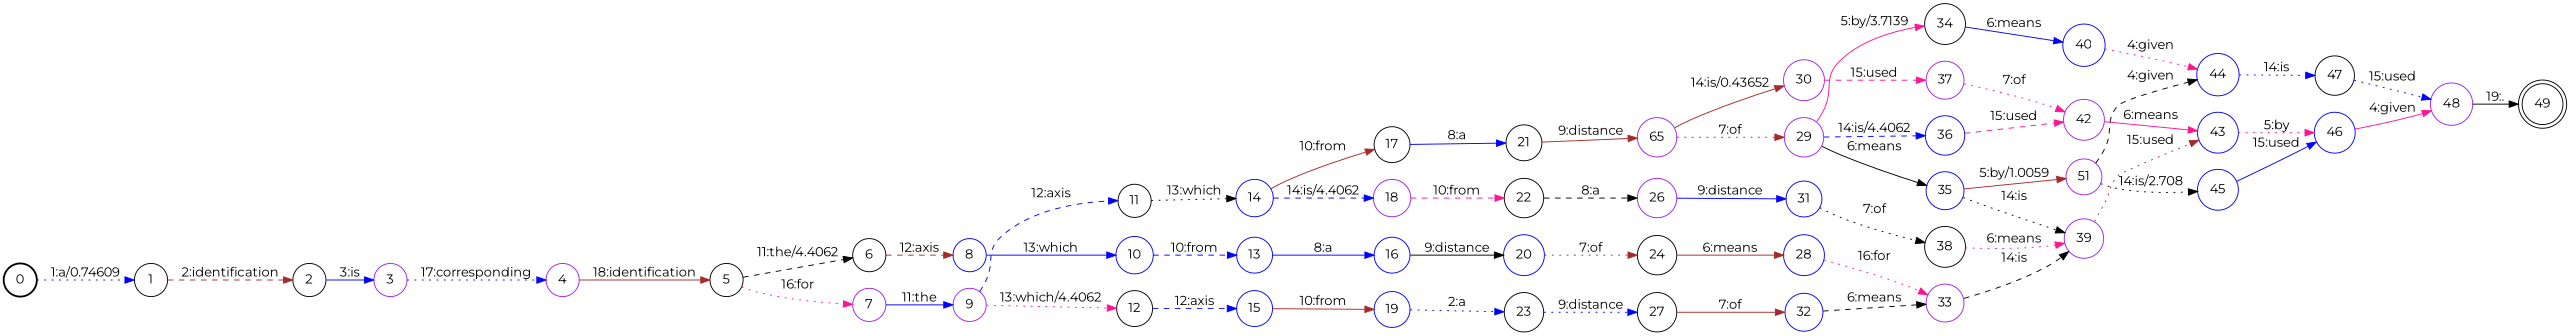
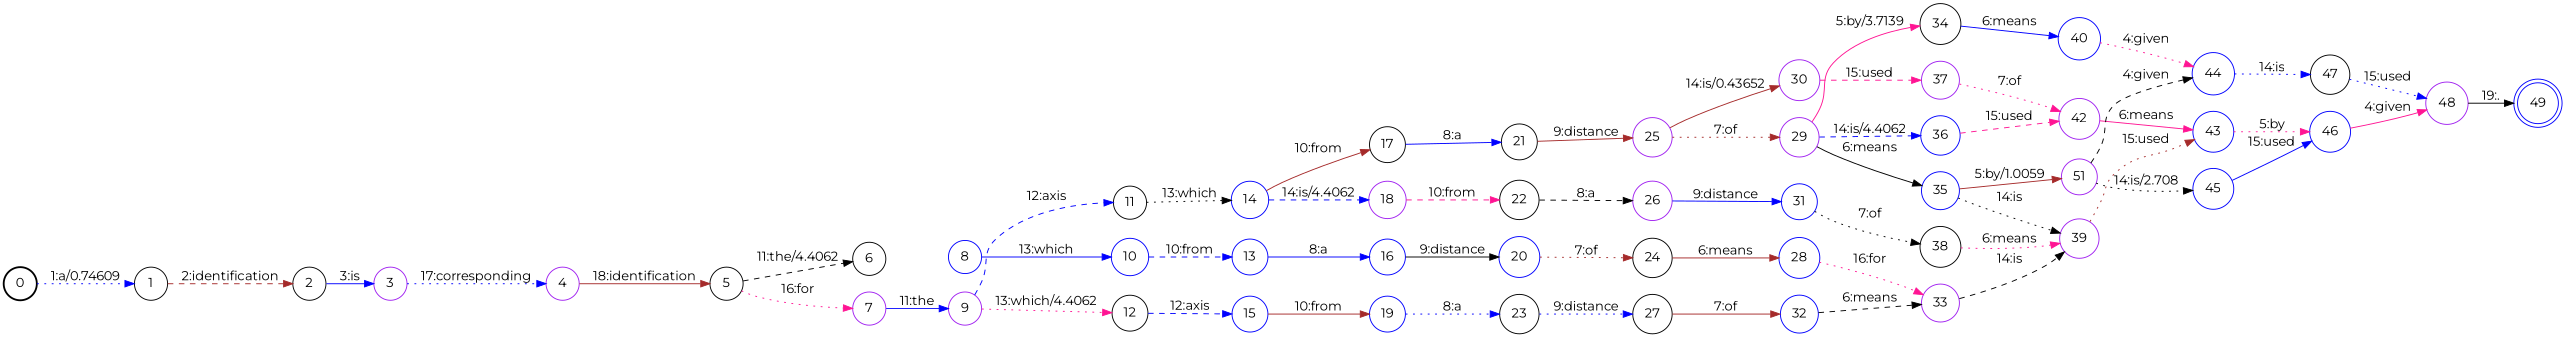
node "49": color black -> blue
node "65": label "65" -> "25"
edge "6" -> "8": removed, label "12:axis"
edge "19" -> "23": label "2:a" -> "8:a"
